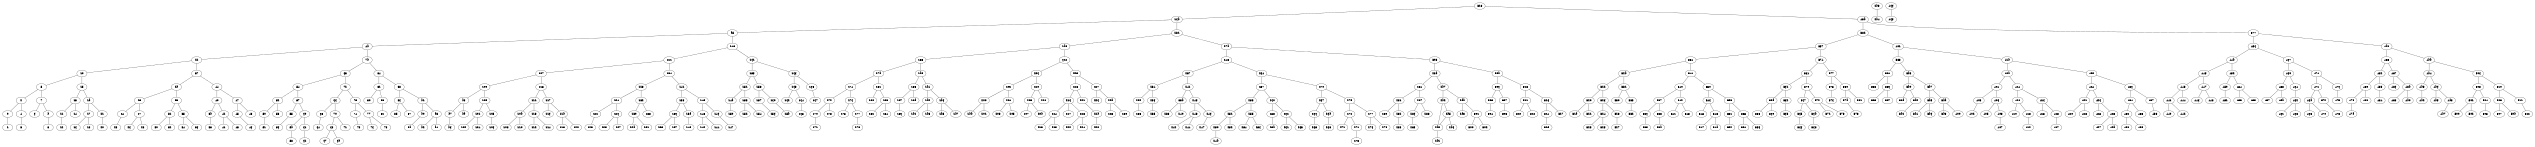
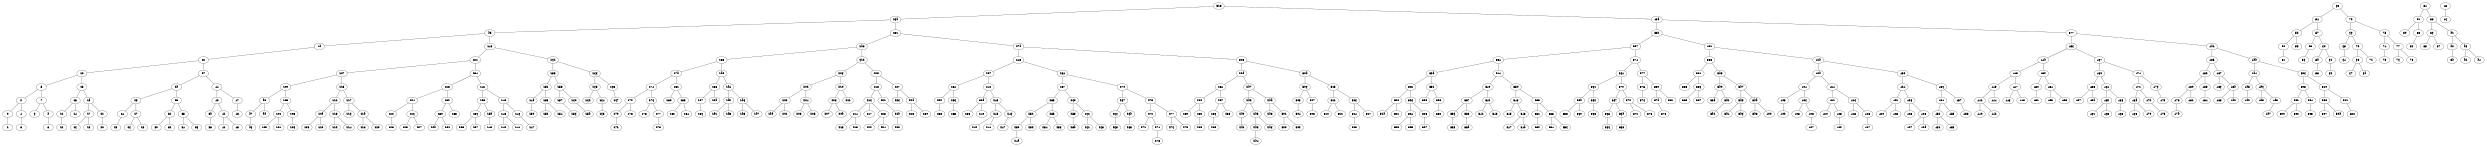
node "79": removed
edge "464" -- "466": added
node "872": label "872" -> "472"
edge "47" -- "45": removed
edge "295" -- "290": now "295" -- "293"
